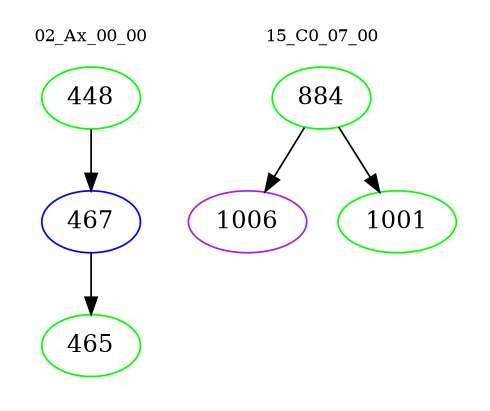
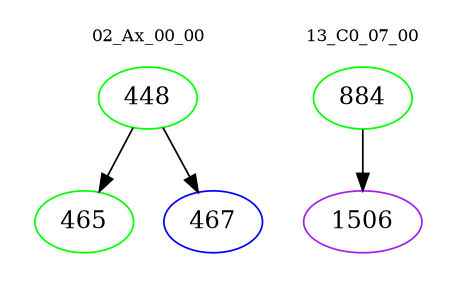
cluster "15_C0_07_00": label "15_C0_07_00" -> "13_C0_07_00"
node "1006": label "1006" -> "1506"
node "1001": removed
edge "467" -> "465": now "448" -> "465"
